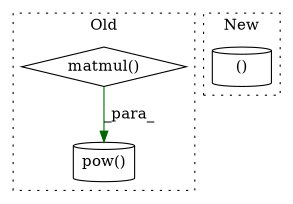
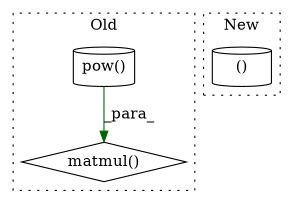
edge "matmul()" -> "pow()": reversed
